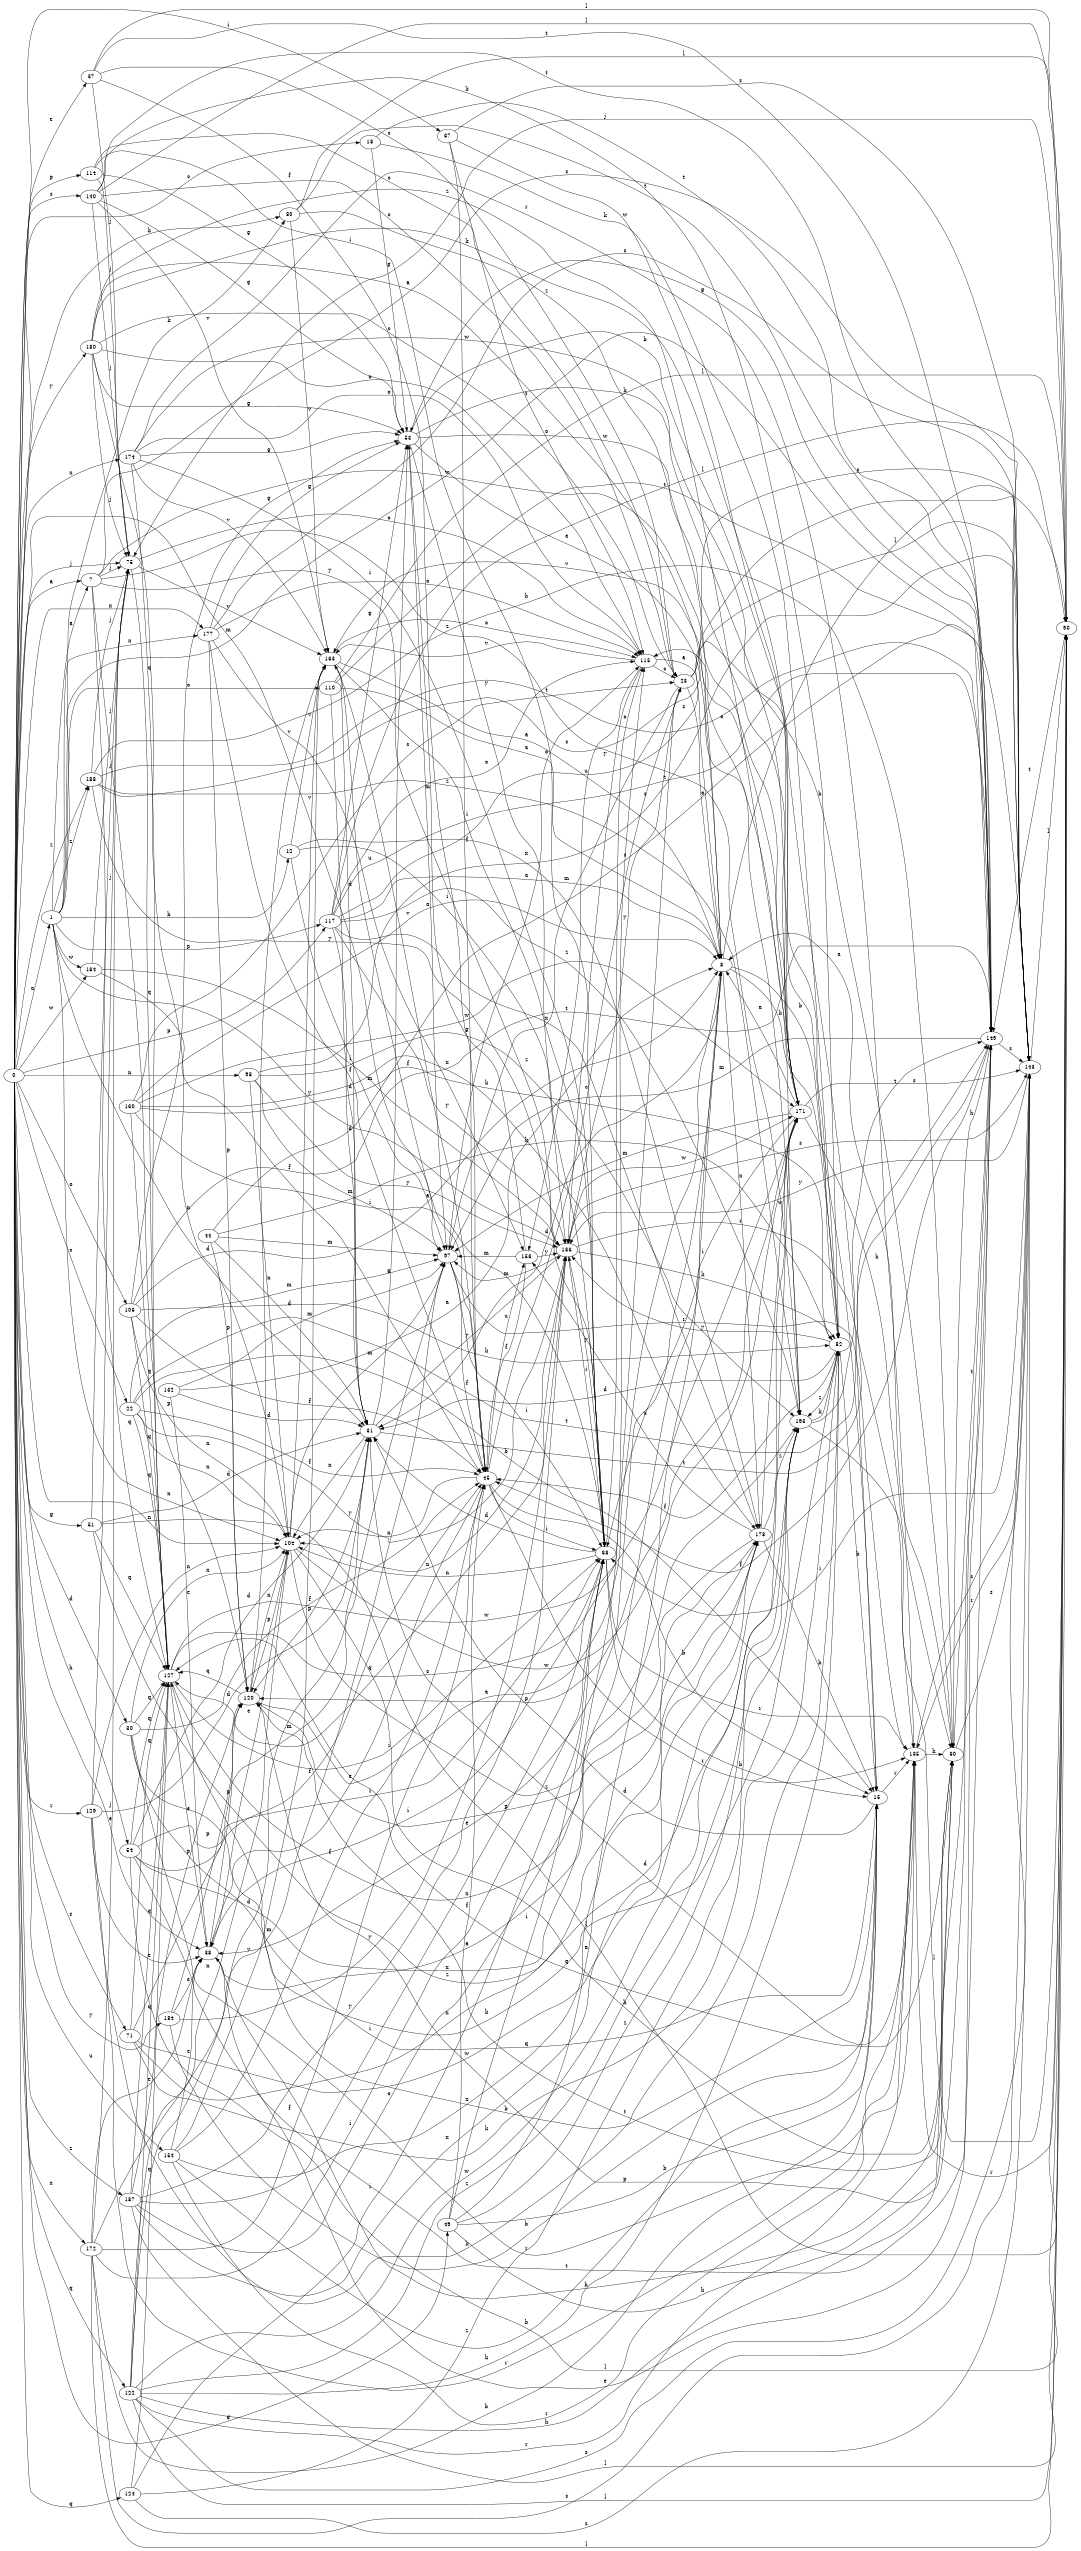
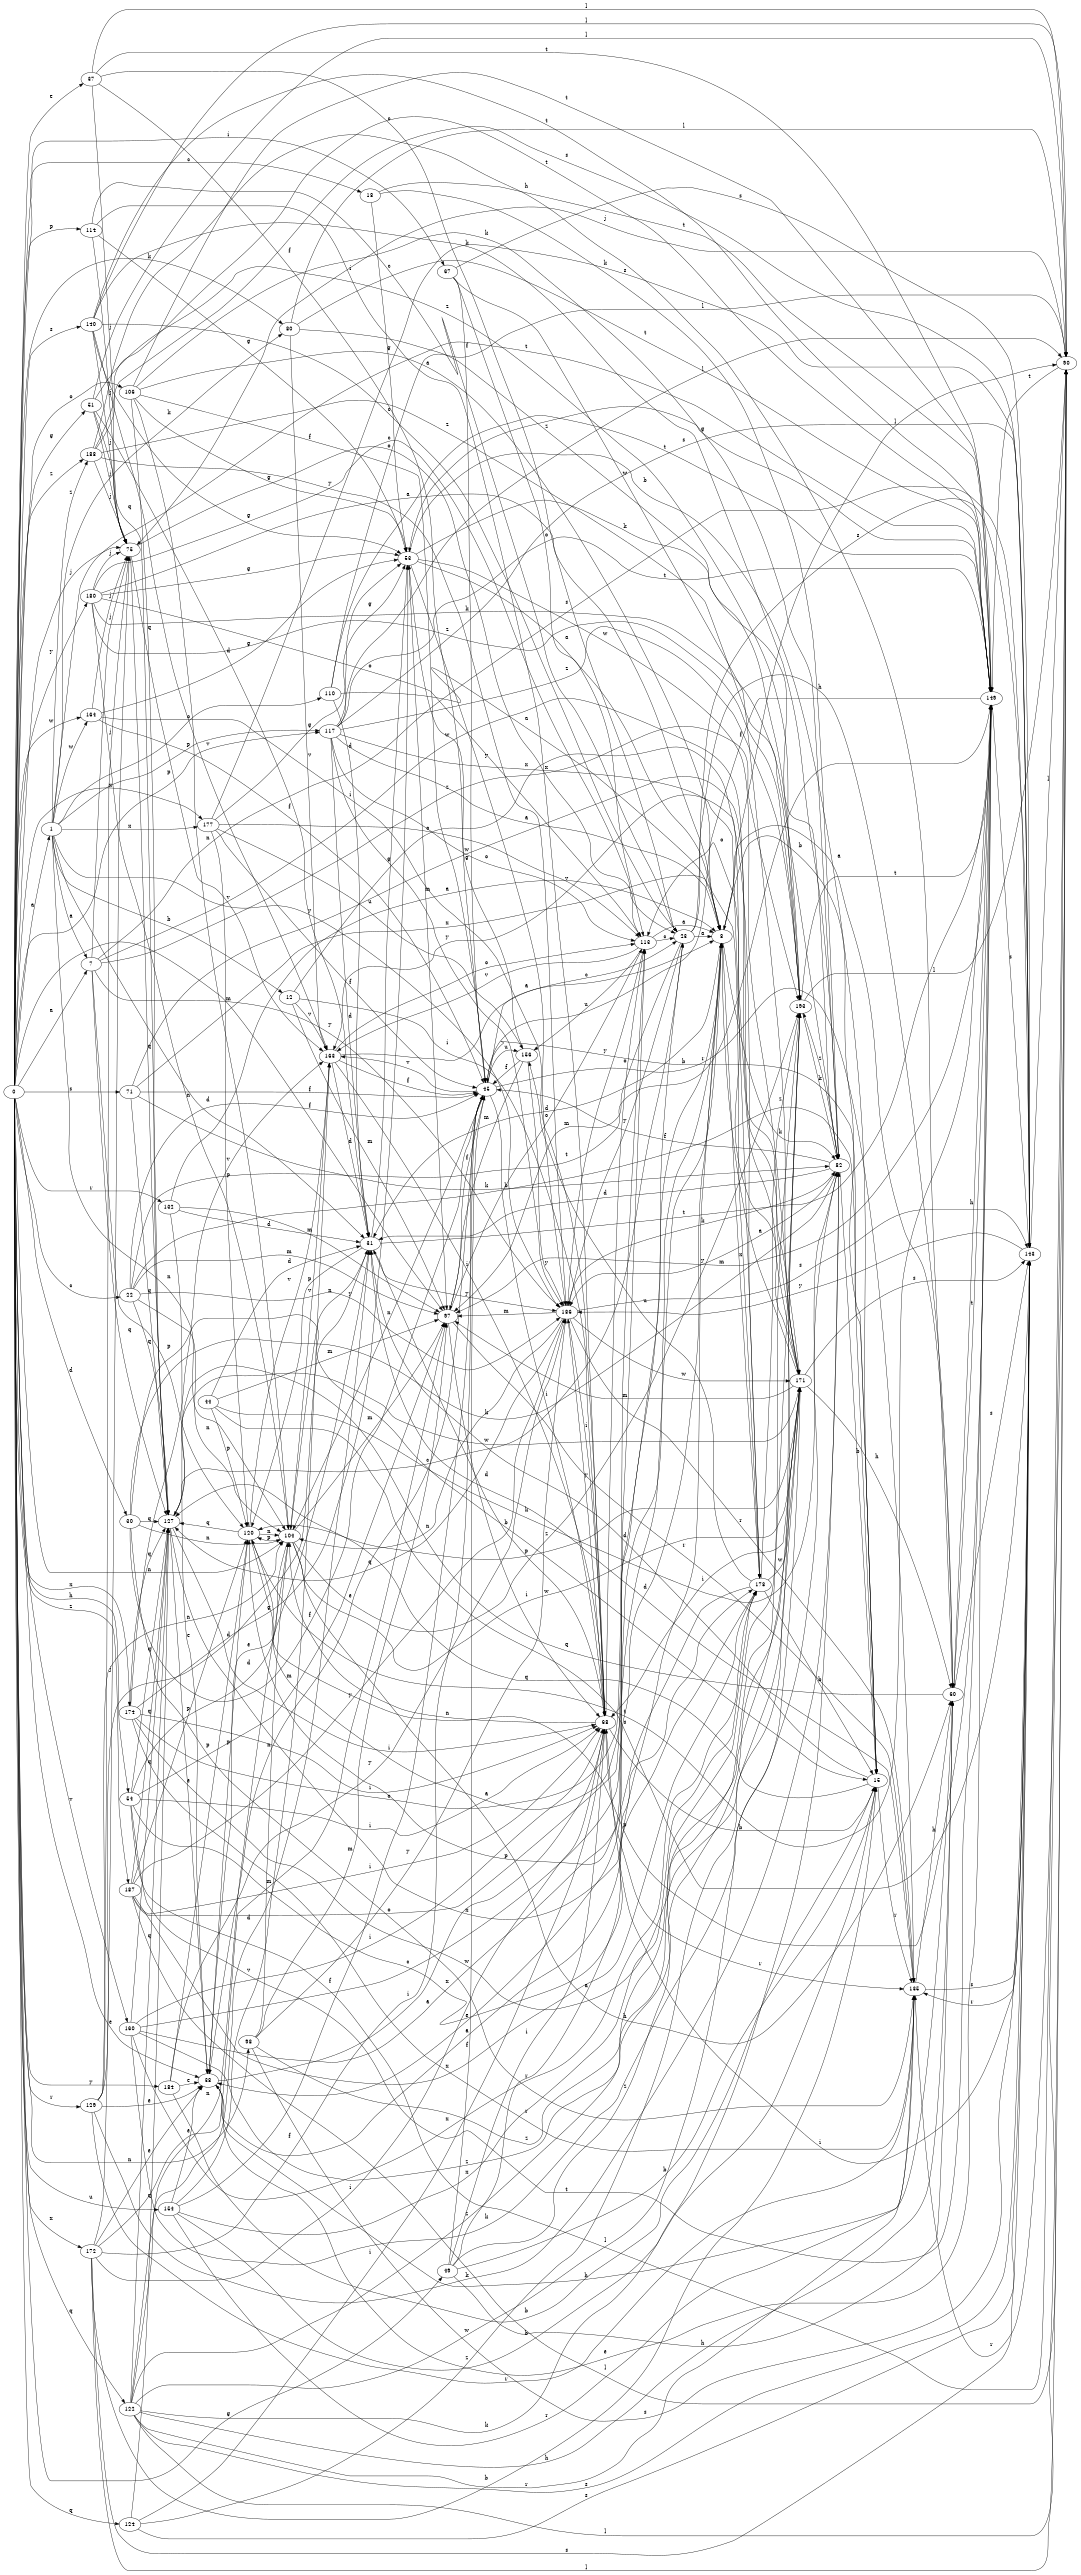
edge "164" -> "53": added, label "g"
edge "160" -> "171": label "w" -> "z"
edge "0" -> "132": added, label "r"
edge "0" -> "160": added, label "v"
